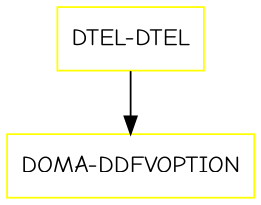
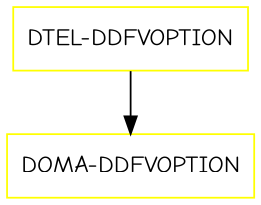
node "DTEL-DTEL": label "DTEL-DTEL" -> "DTEL-DDFVOPTION"
